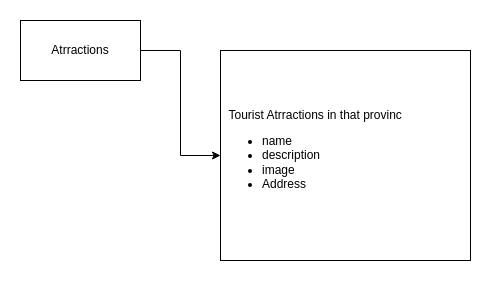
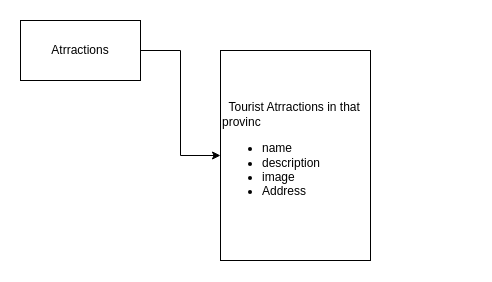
node "Tourist Atrractions in that provinc name description image Address": size 250x210 -> 150x210
